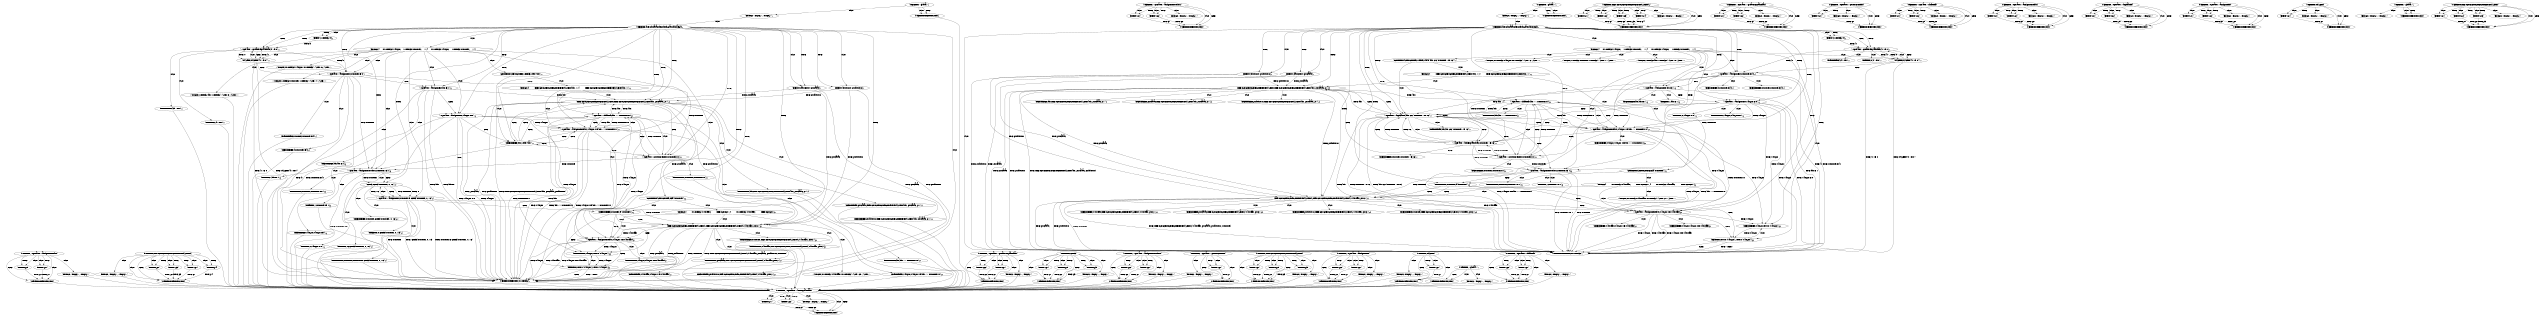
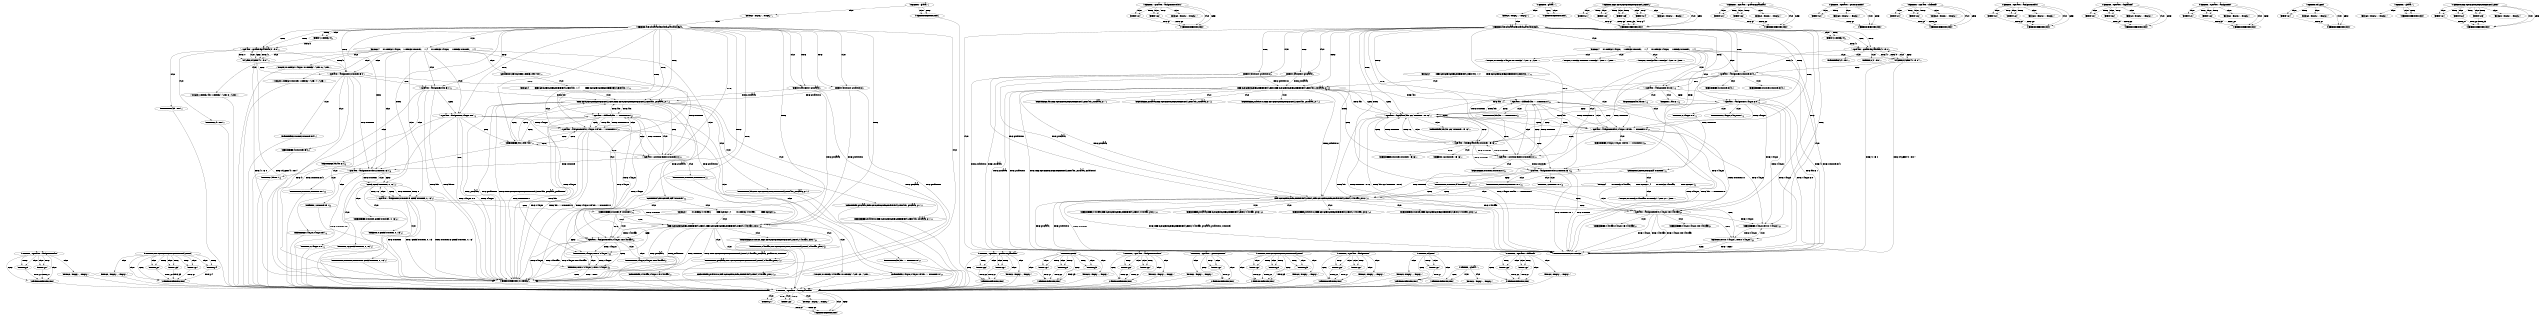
node "(CONTROL_STRUCTURE,WHILE,while (bin && (numones <= 16)))": removed
edge "(CONTROL_STRUCTURE,WHILE,while (bin))" -> "(IDENTIFIER,bin,while (bin))": removed, label "AST:"
node "(LITERAL,16,numones <= 16)": added
edge "<(LOCAL,UWORD32 u4_suffix: UWORD32)<SUB>28</SUB>>" -> "(METHOD,<operator>.lessEqualsThan)": added
